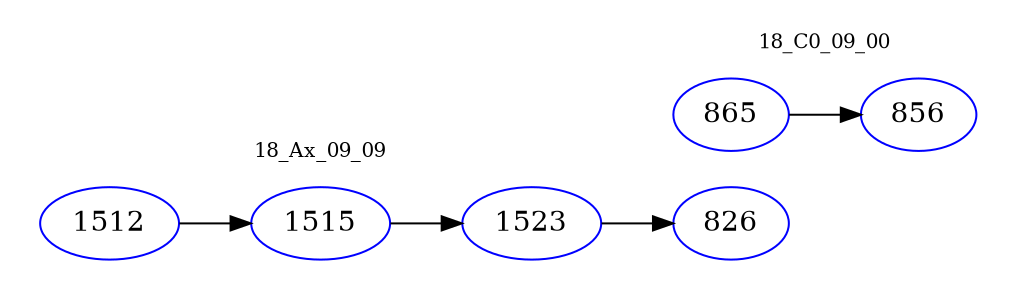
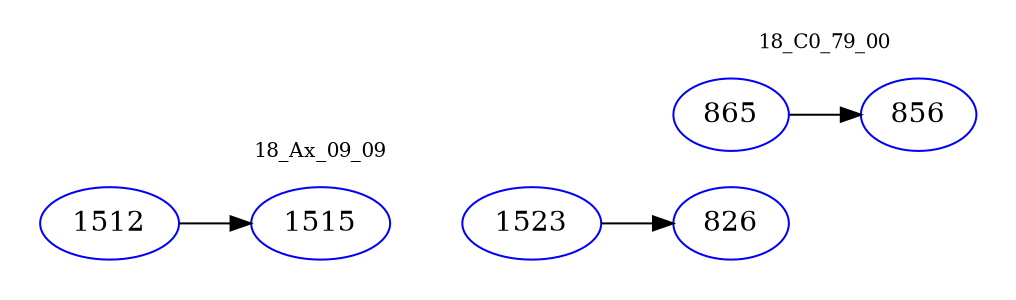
cluster "18_C0_09_00": label "18_C0_09_00" -> "18_C0_79_00"
edge "1515" -> "1523": removed
